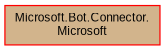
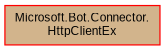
node "Microsoft.Bot.Connector. Microsoft": label "Microsoft.Bot.Connector. Microsoft" -> "Microsoft.Bot.Connector. HttpClientEx"
